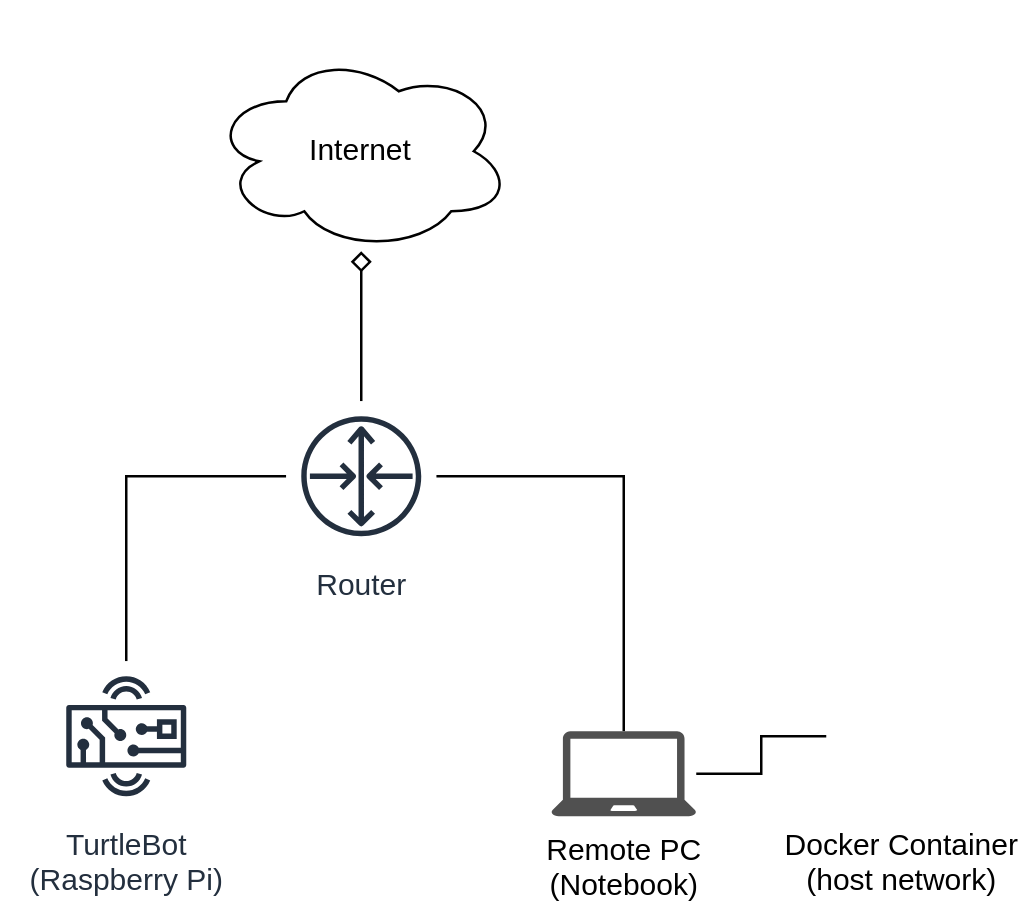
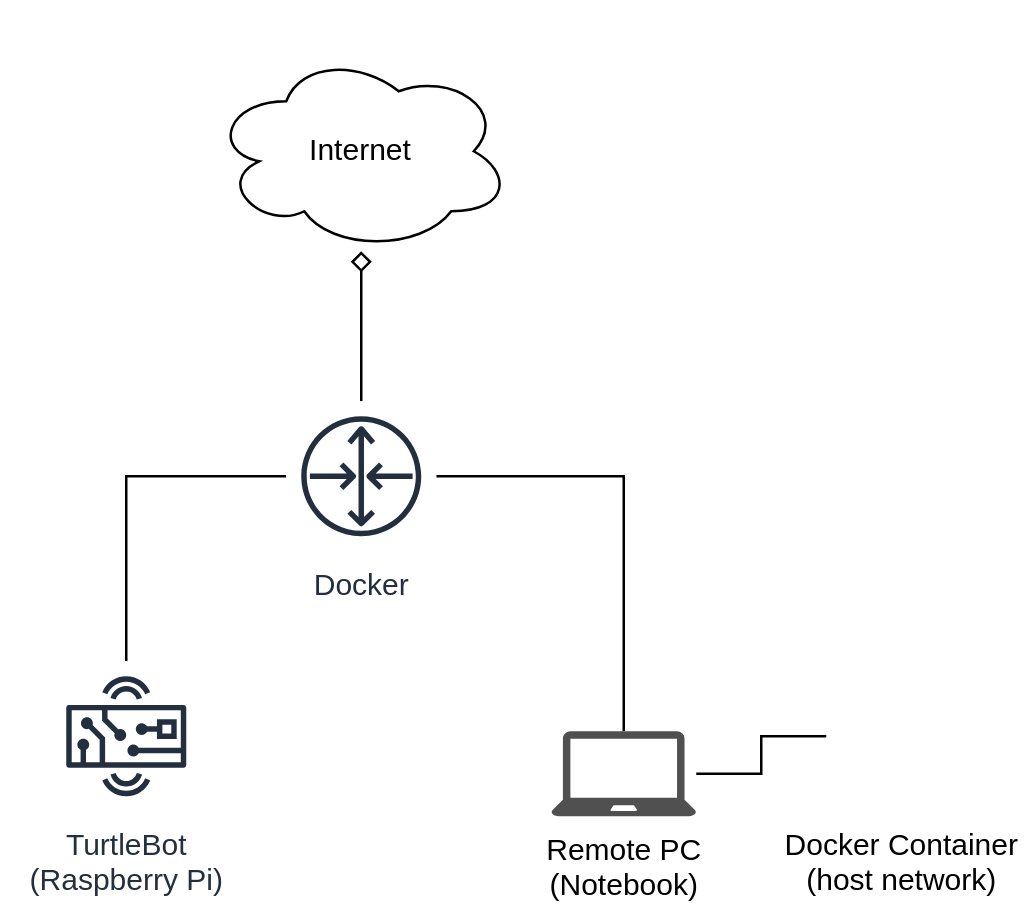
node "Router": label "Router" -> "Docker"
